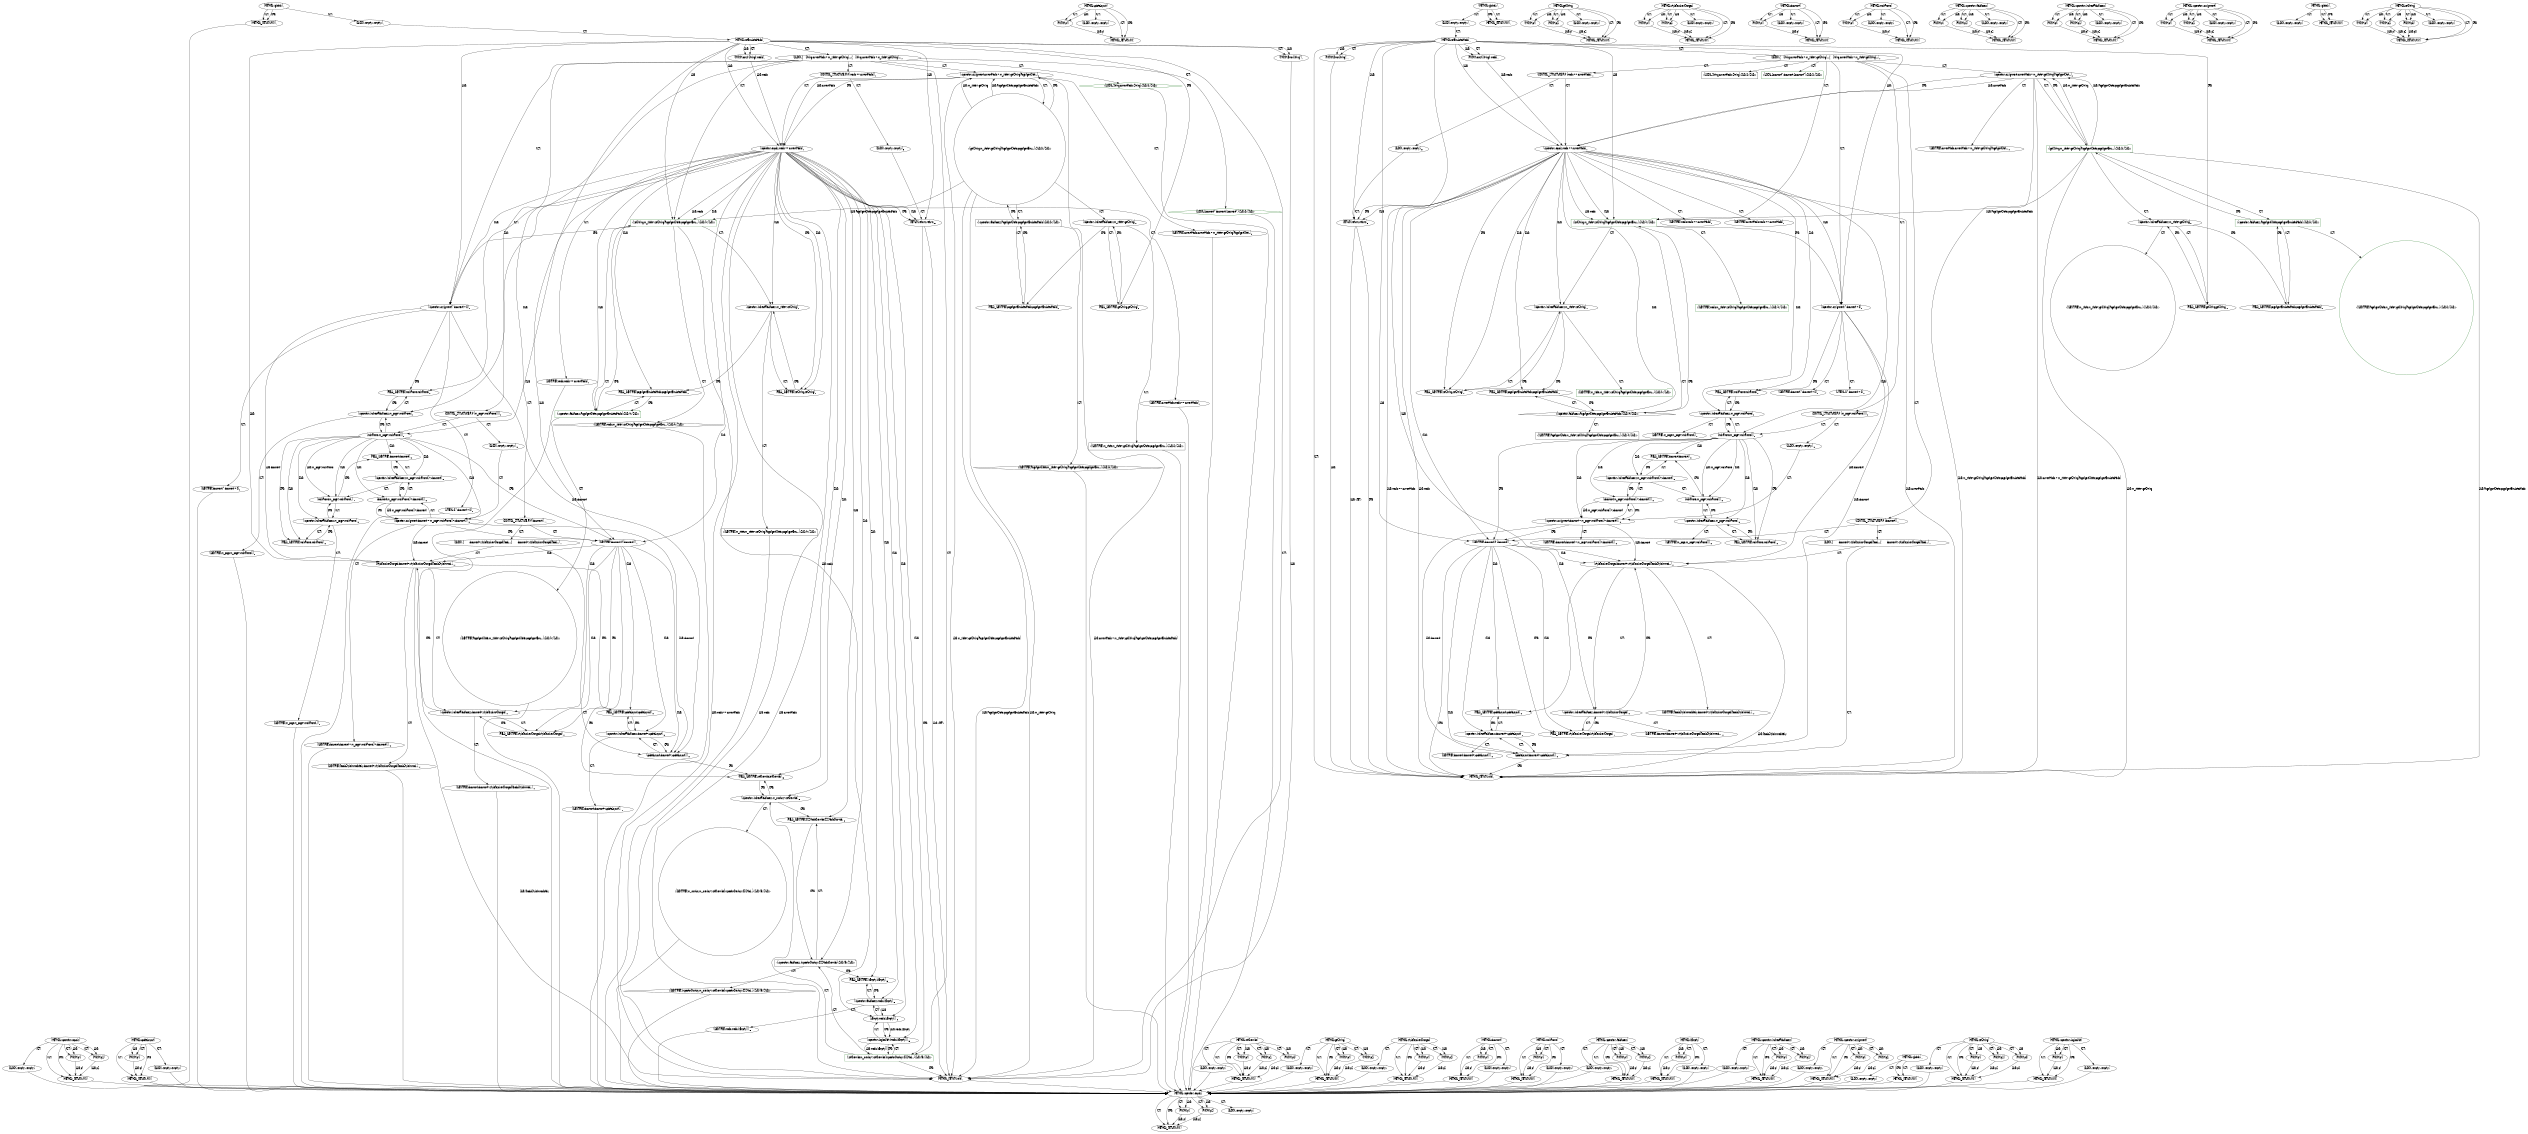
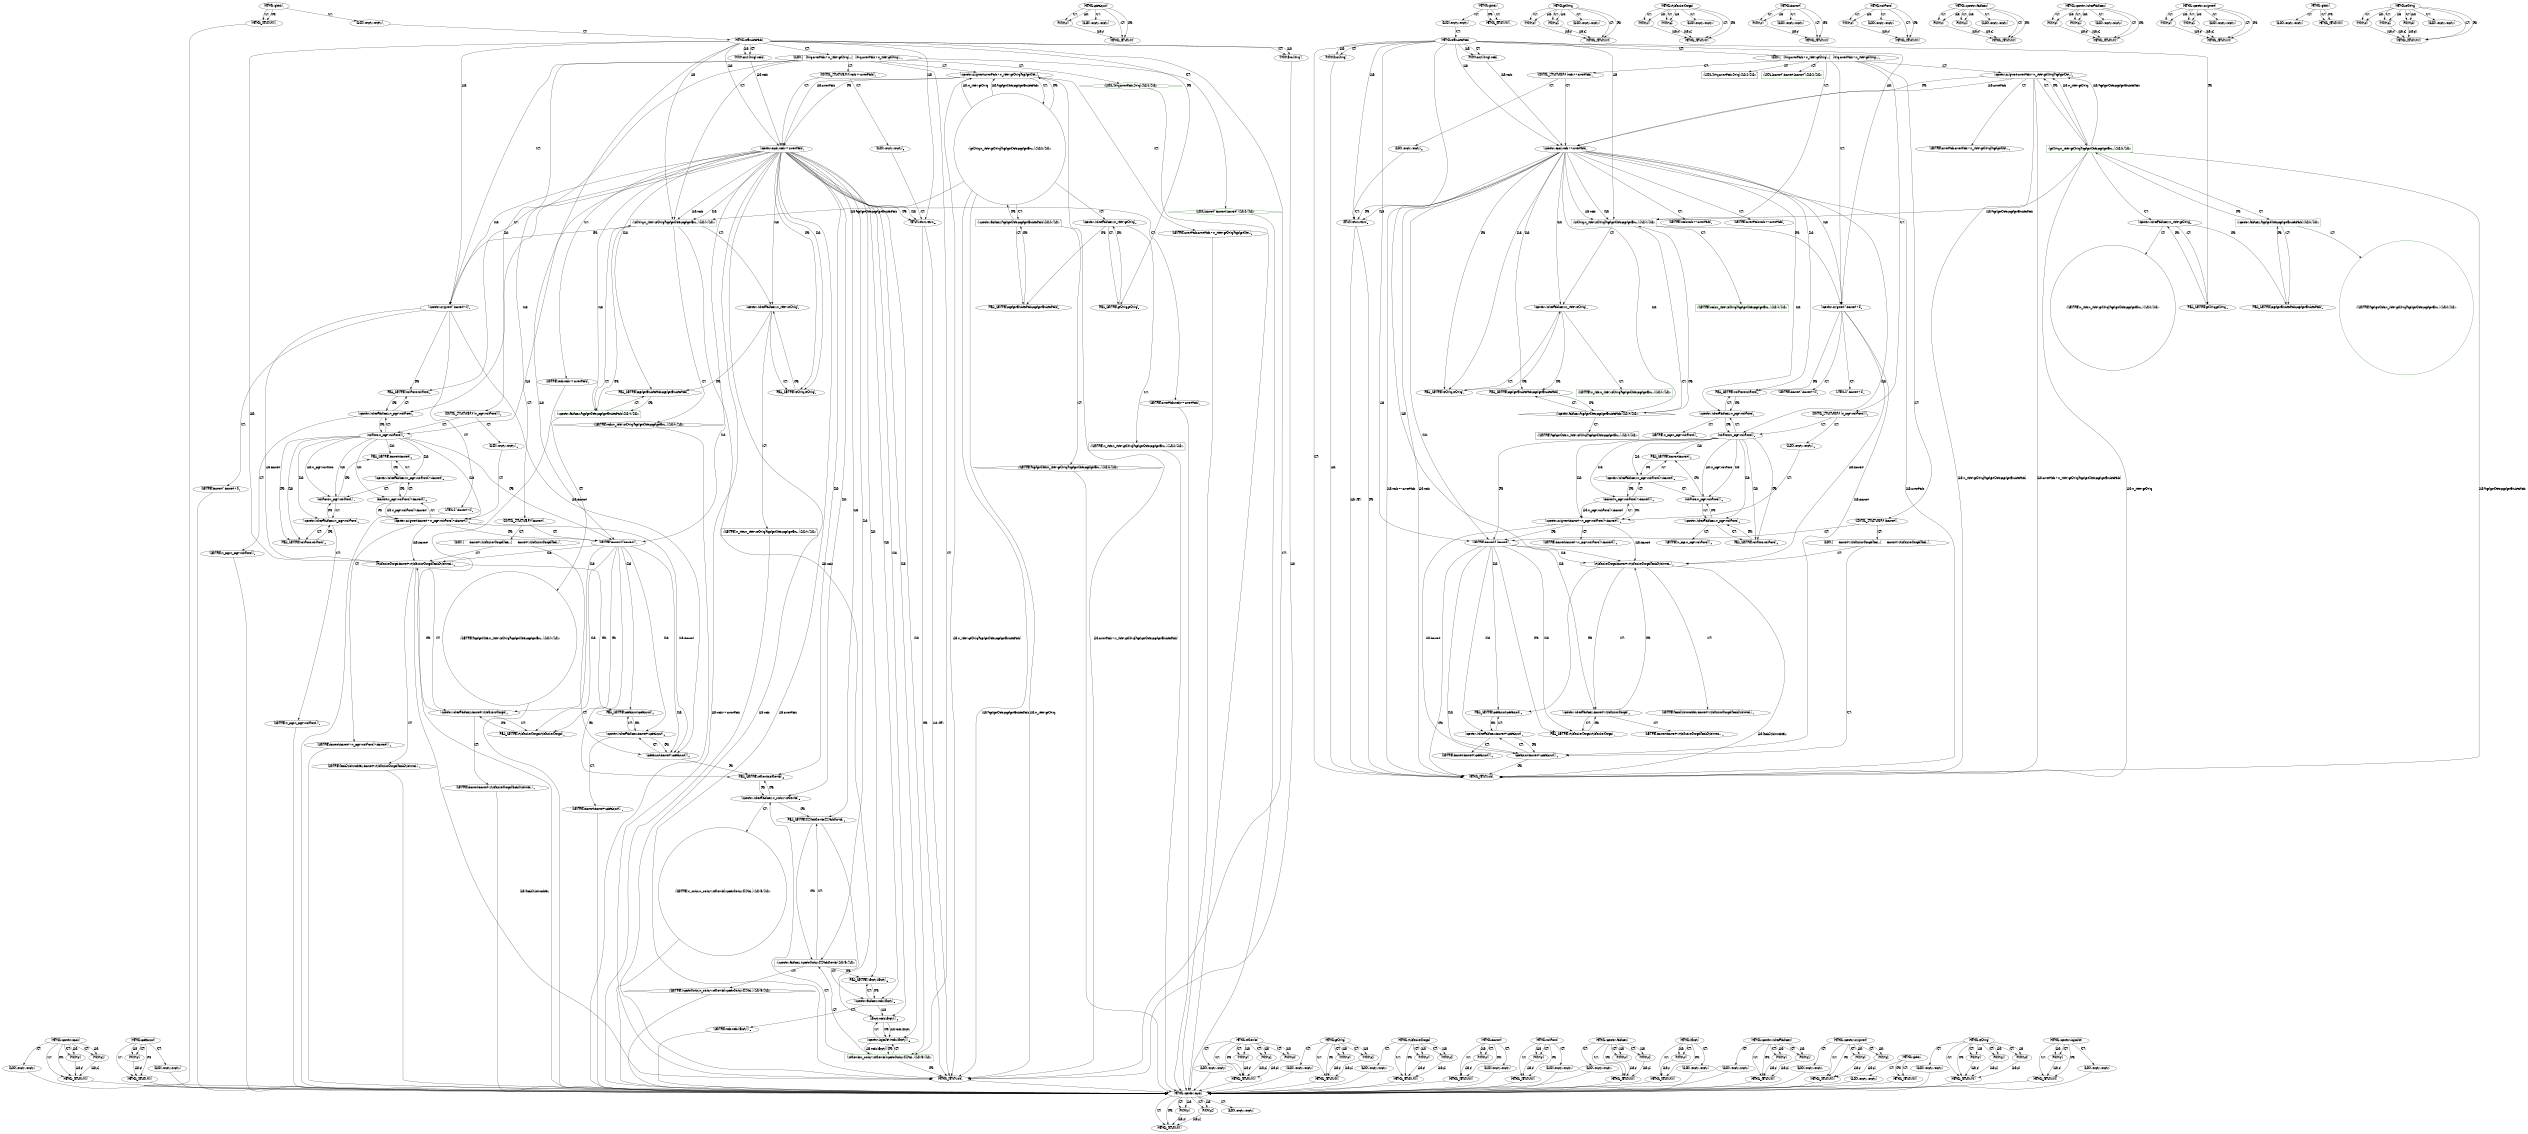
edge "(isEmpty,media.isEmpty())" -> "(<operator>.fieldAccess,media.isEmpty)": now "(FIELD_IDENTIFIER,CSSMediaOverride,CSSMediaOverride)" -> "(<operator>.fieldAccess,media.isEmpty)"
